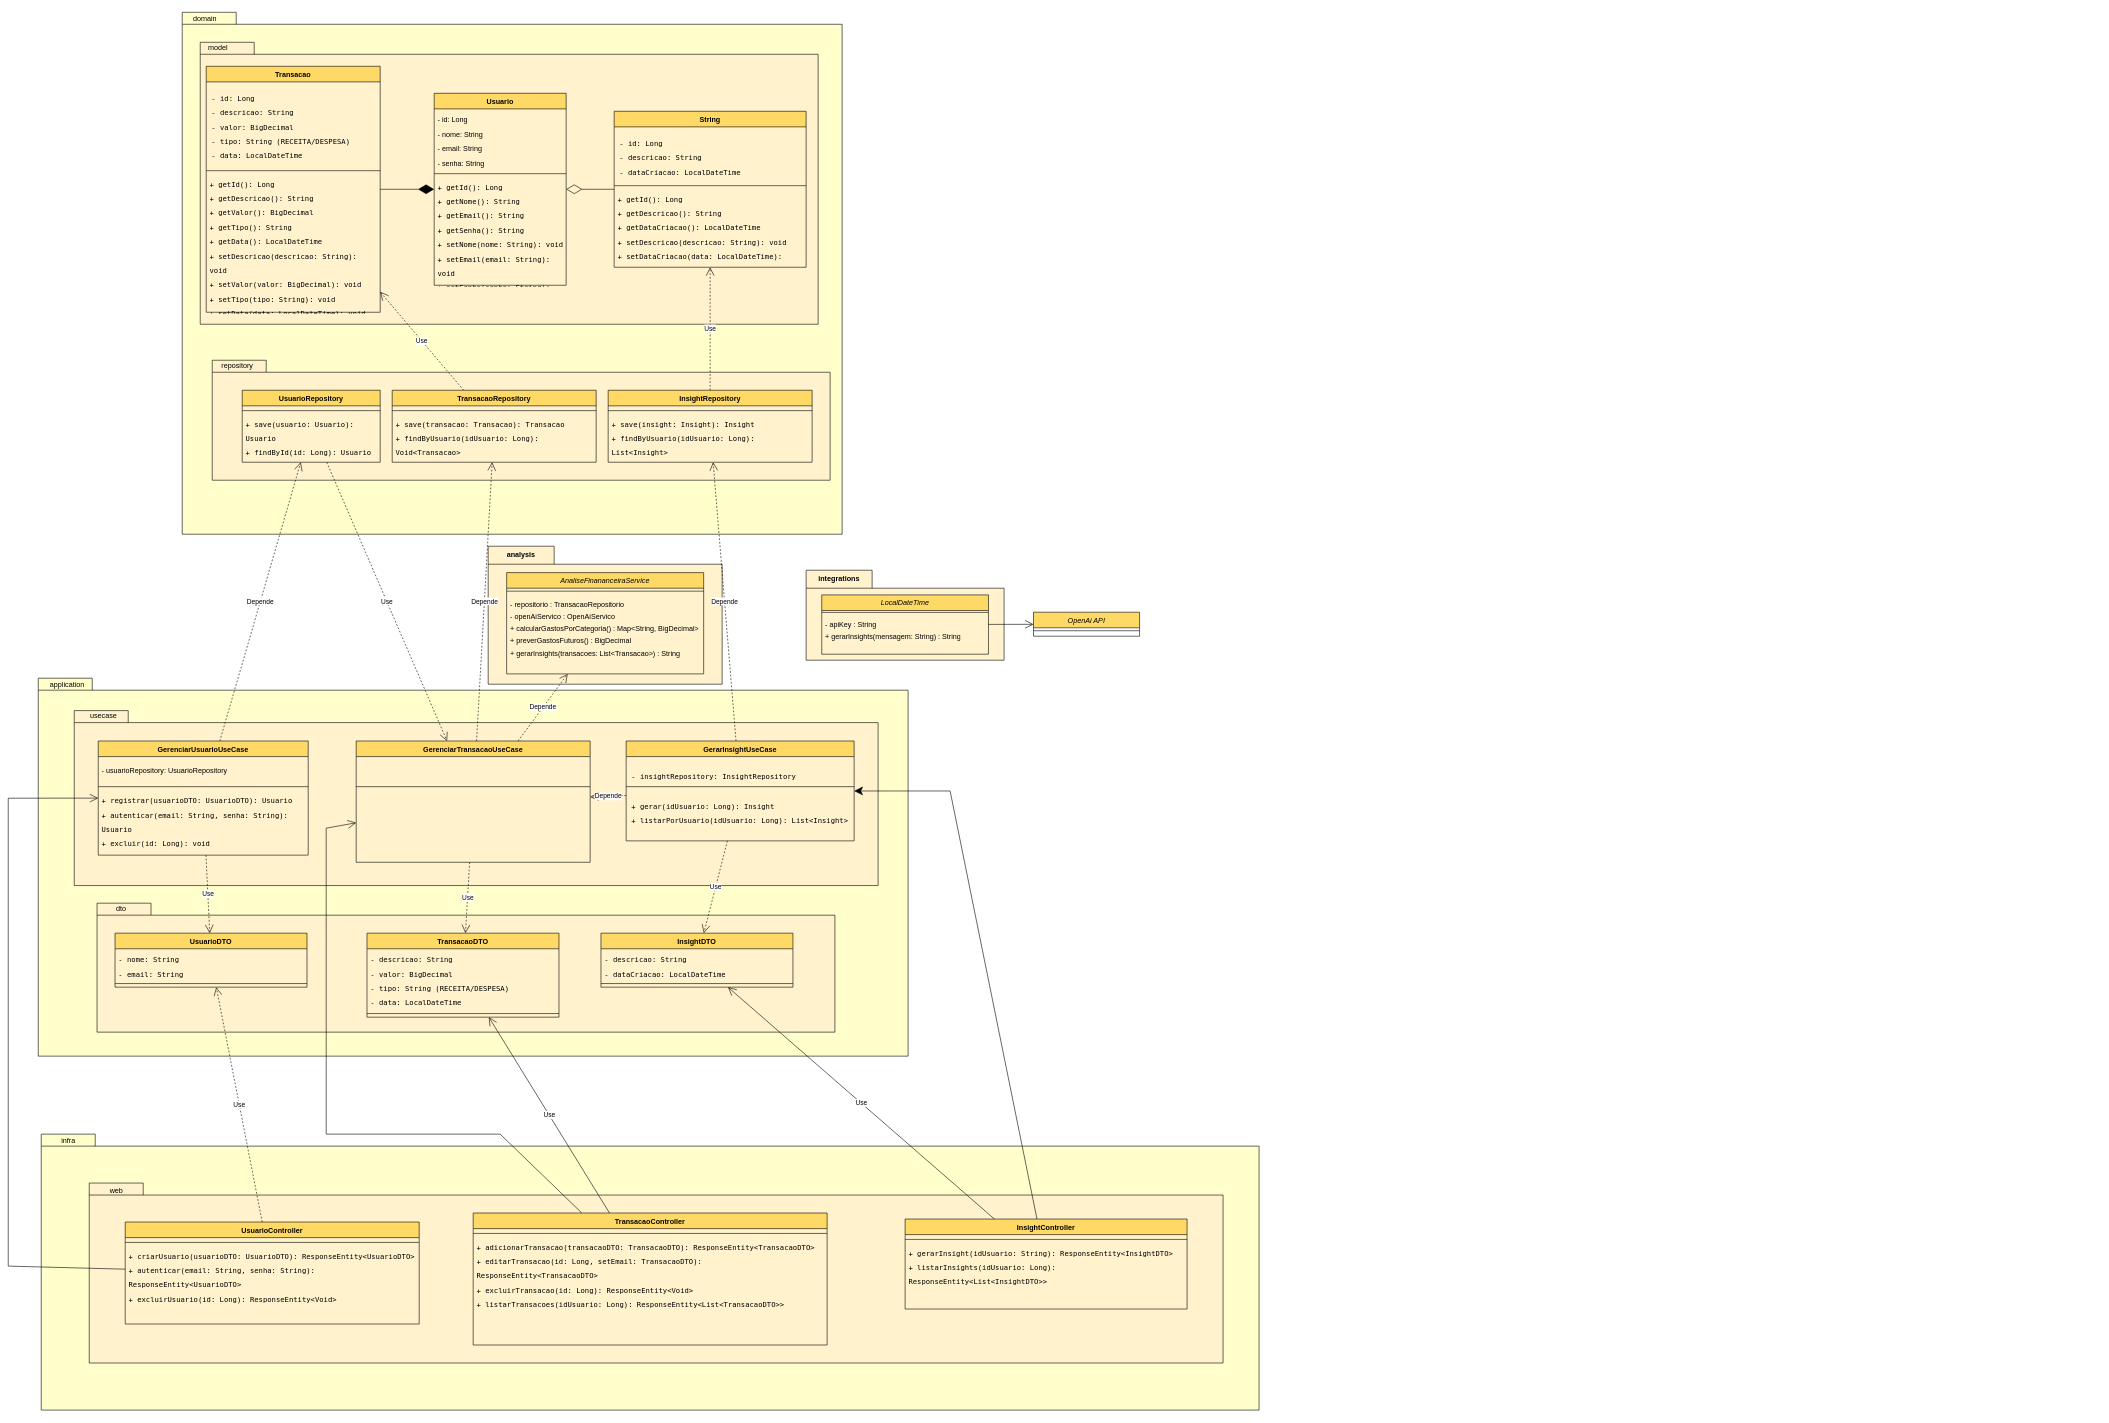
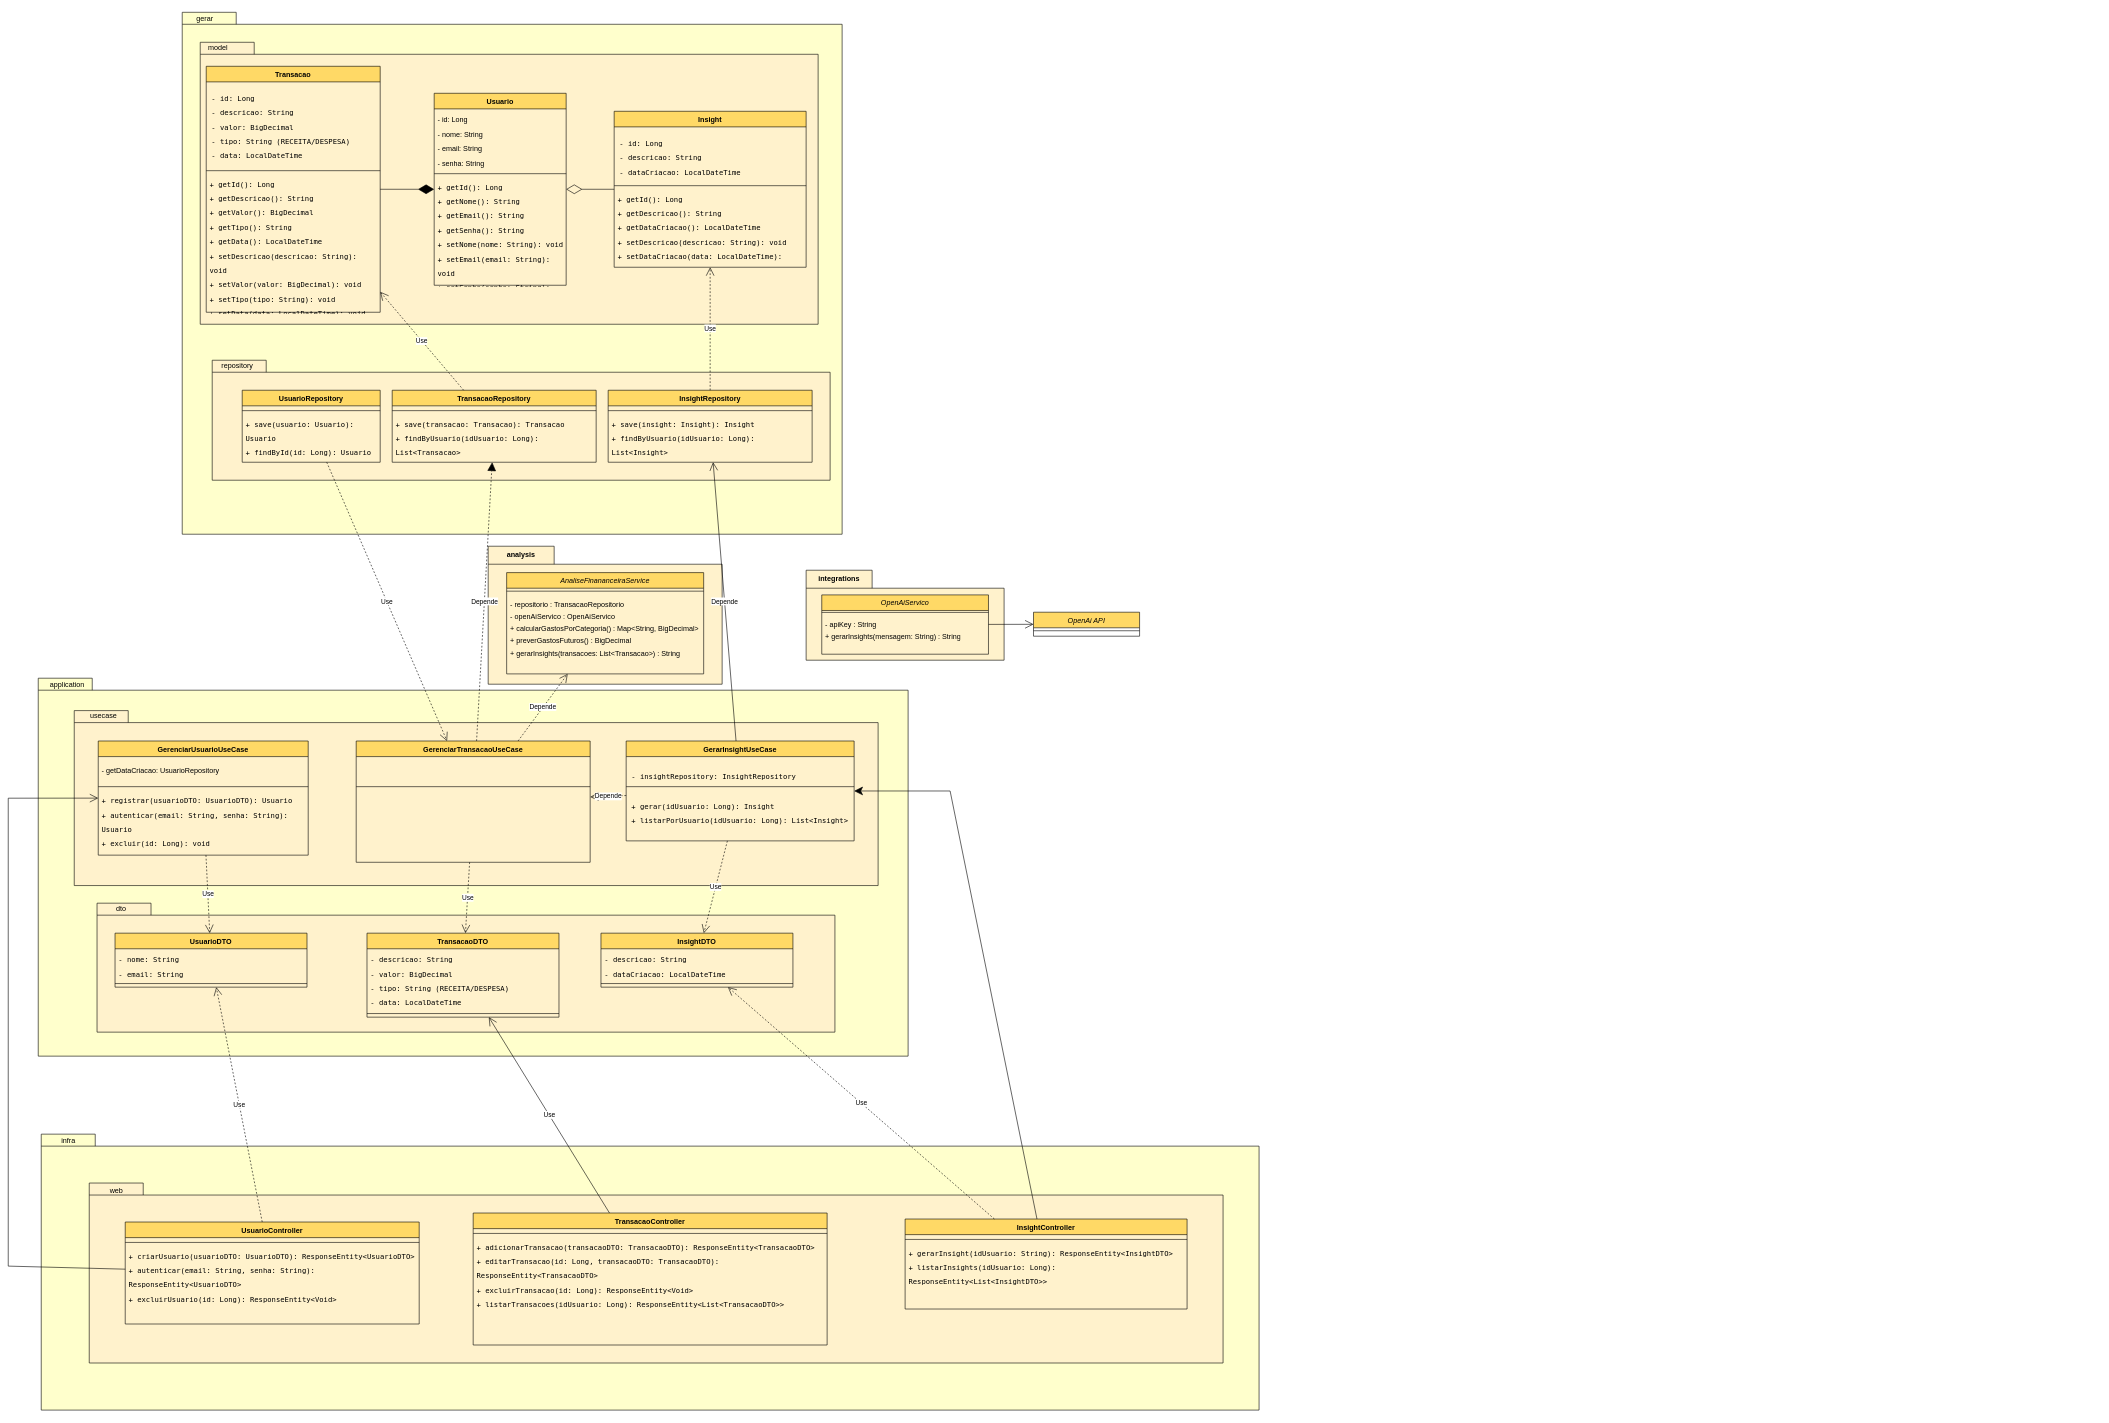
node "domain": label "domain" -> "gerar"
node "String": label "String" -> "Insight"
node "+ save(transacao: Transacao): Transacao + findByUsuario(idUsuario: Long): Void<Transacao> + delete(id: Long): void": label "+ save(transacao: Transacao): Transacao + findByUsuario(idUsuario: Long): Void<Transacao> + delete(id: Long): void" -> "+ save(transacao: Transacao): Transacao + findByUsuario(idUsuario: Long): List<Transacao> + delete(id: Long): void"
edge "GerenciarTransacaoUseCase" -> "TransacaoRepository": arrowhead open -> block
edge "GerenciarUsuarioUseCase" -> "UsuarioRepository": removed, label "Depende"
node "LocalDateTime": label "LocalDateTime" -> "OpenAiServico"
edge "GerarInsightUseCase" -> "InsightRepository": style dashed -> solid
node "- usuarioRepository: UsuarioRepository": label "- usuarioRepository: UsuarioRepository" -> "- getDataCriacao: UsuarioRepository"
edge "TransacaoController" -> "GerenciarTransacaoUseCase": removed
edge "InsightController" -> "InsightDTO": style solid -> dashed
node "+ adicionarTransacao(transacaoDTO: TransacaoDTO): ResponseEntity<TransacaoDTO> + editarTransacao(id: Long, setEmail: TransacaoDTO): ResponseEntity<TransacaoDTO> + excluirTransacao(id: Long): ResponseEntity<Void> + listarTransacoes(idUsuario: Long): ResponseEntity<List<TransacaoDTO>>": label "+ adicionarTransacao(transacaoDTO: TransacaoDTO): ResponseEntity<TransacaoDTO> + editarTransacao(id: Long, setEmail: TransacaoDTO): ResponseEntity<TransacaoDTO> + excluirTransacao(id: Long): ResponseEntity<Void> + listarTransacoes(idUsuario: Long): ResponseEntity<List<TransacaoDTO>>" -> "+ adicionarTransacao(transacaoDTO: TransacaoDTO): ResponseEntity<TransacaoDTO> + editarTransacao(id: Long, transacaoDTO: TransacaoDTO): ResponseEntity<TransacaoDTO> + excluirTransacao(id: Long): ResponseEntity<Void> + listarTransacoes(idUsuario: Long): ResponseEntity<List<TransacaoDTO>>"
